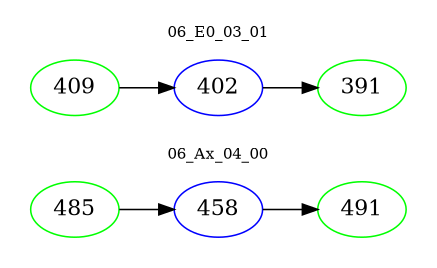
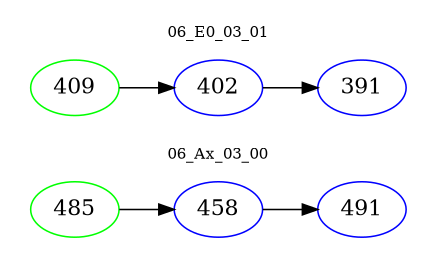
node "391": color green -> blue
cluster "06_Ax_04_00": label "06_Ax_04_00" -> "06_Ax_03_00"
node "491": color green -> blue
